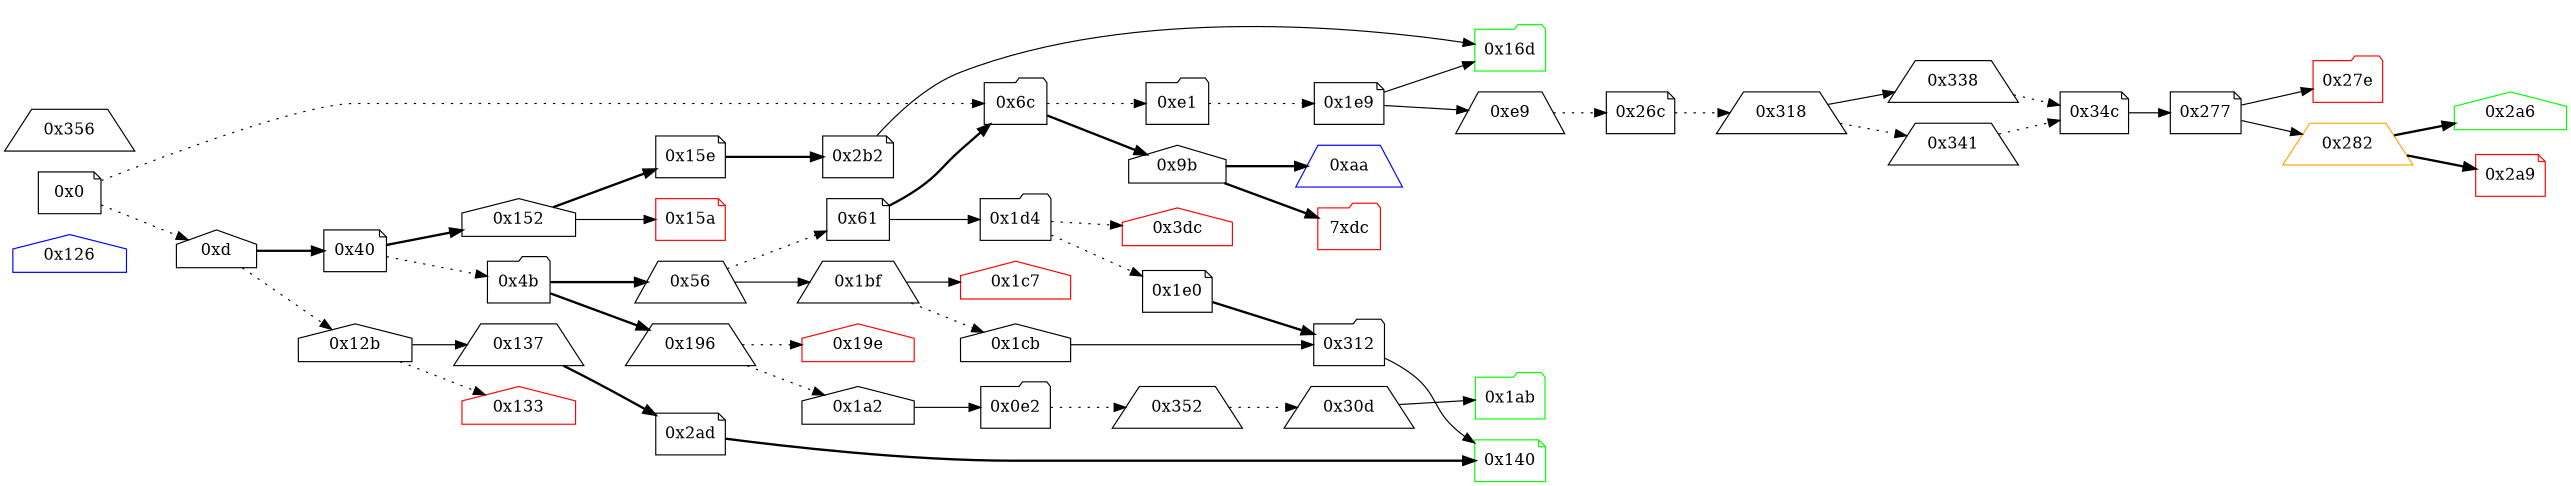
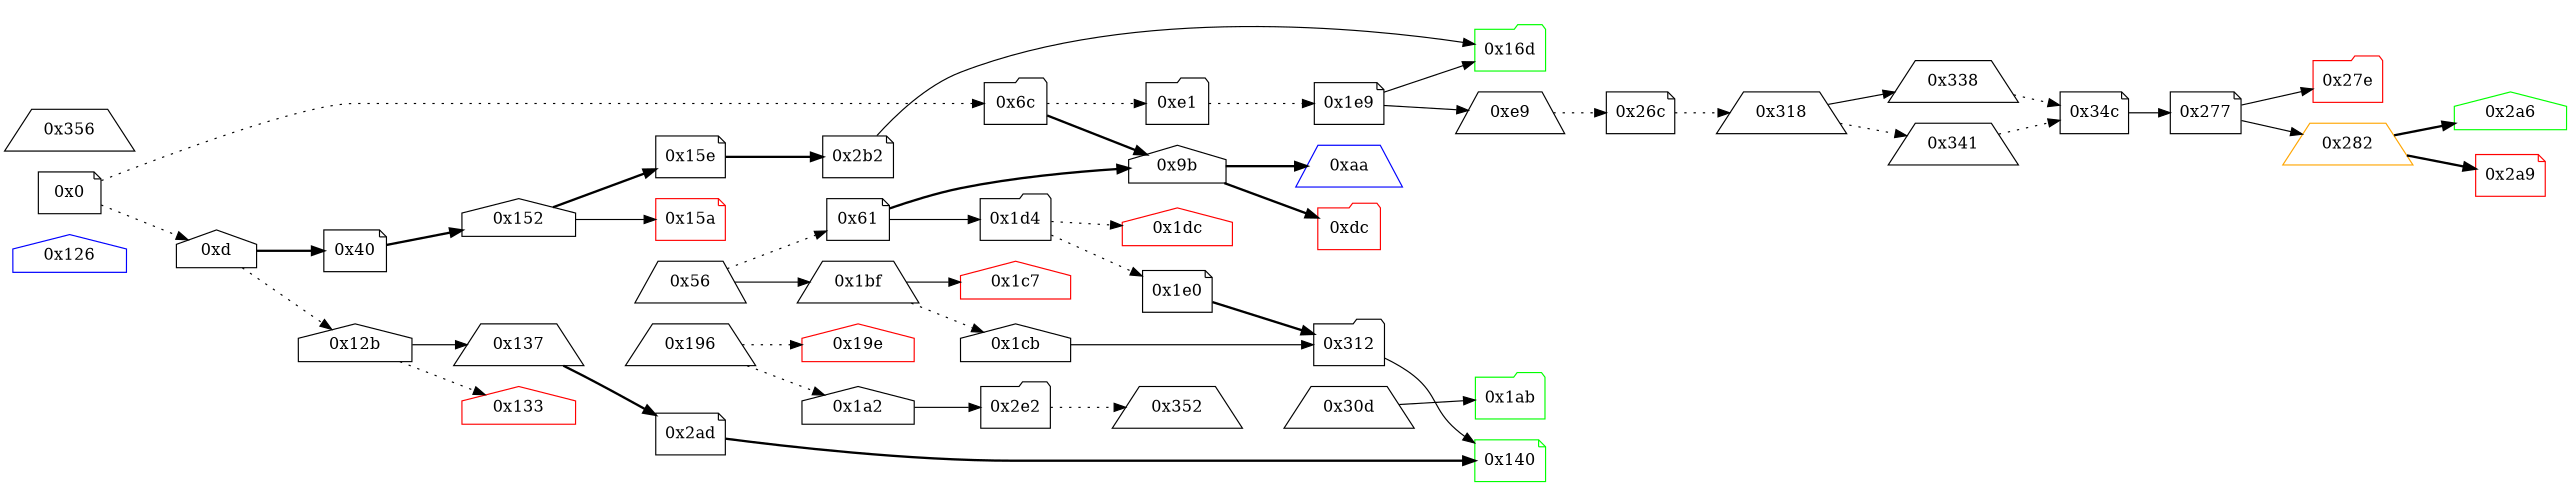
edge "0x61" -> "0x6c": now "0x61" -> "0x9b"
node "0x3dc": label "0x3dc" -> "0x1dc"
node "7xdc": label "7xdc" -> "0xdc"
node "0x4b": removed
node "0x0e2": label "0x0e2" -> "0x2e2"
edge "0x352" -> "0x30d": removed
